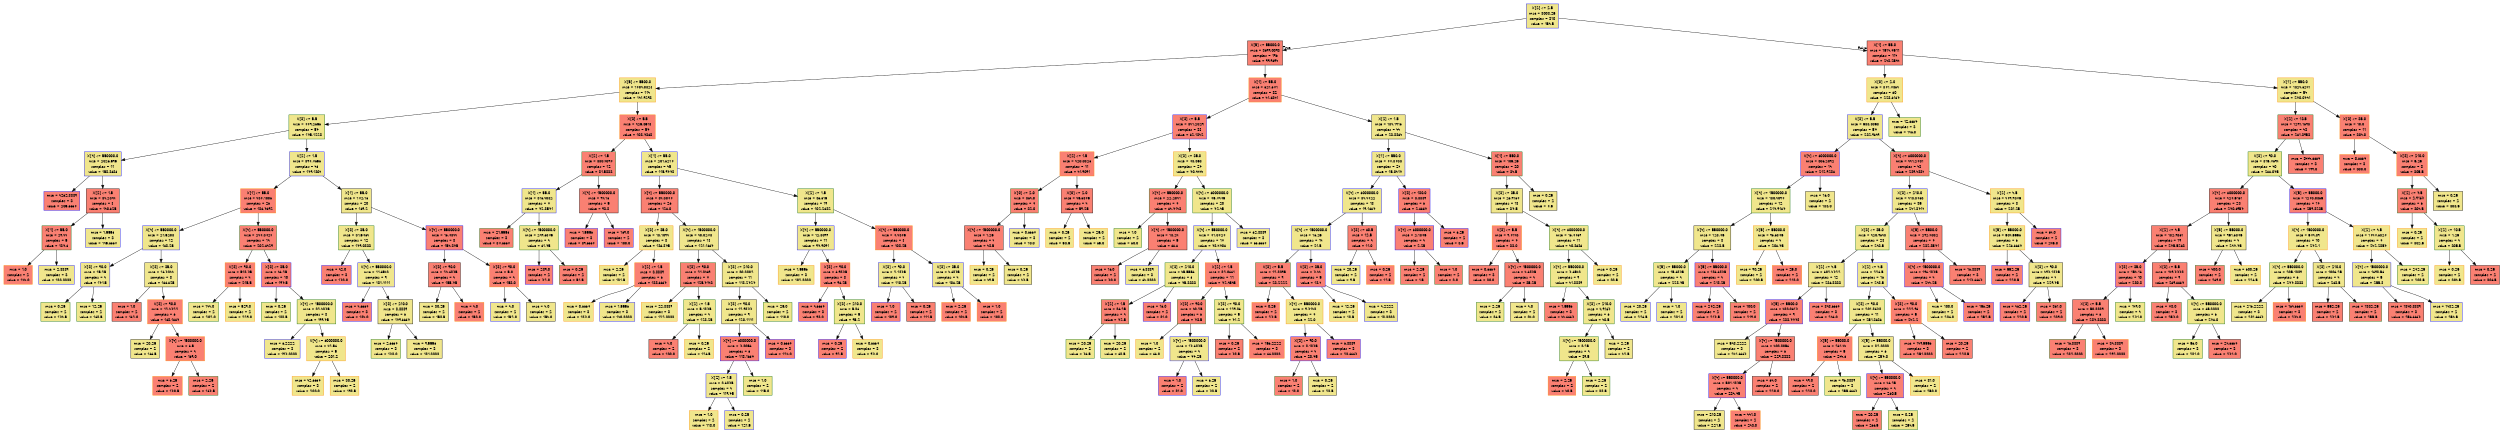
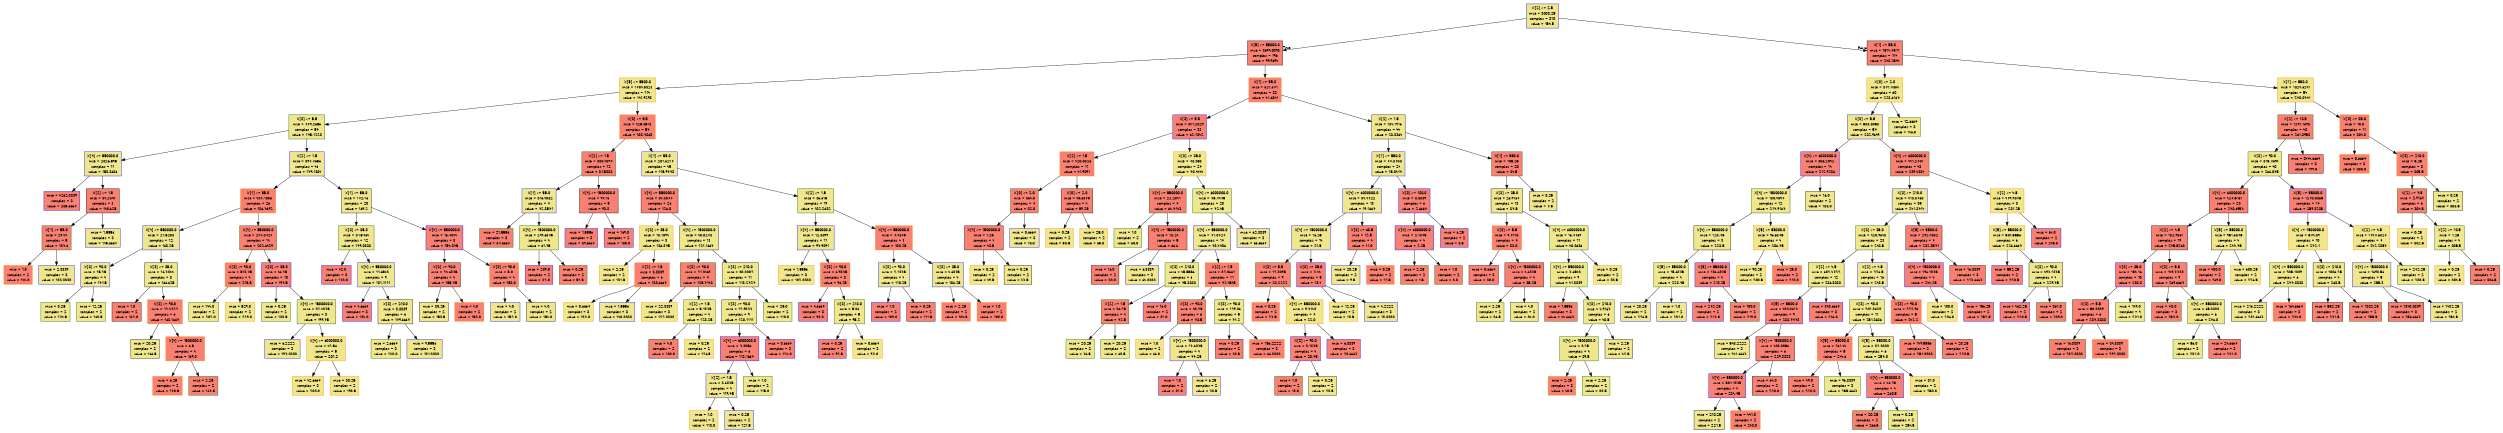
node "mse = 9.5556 samples = 3 value = 181.3333": color black -> blue
